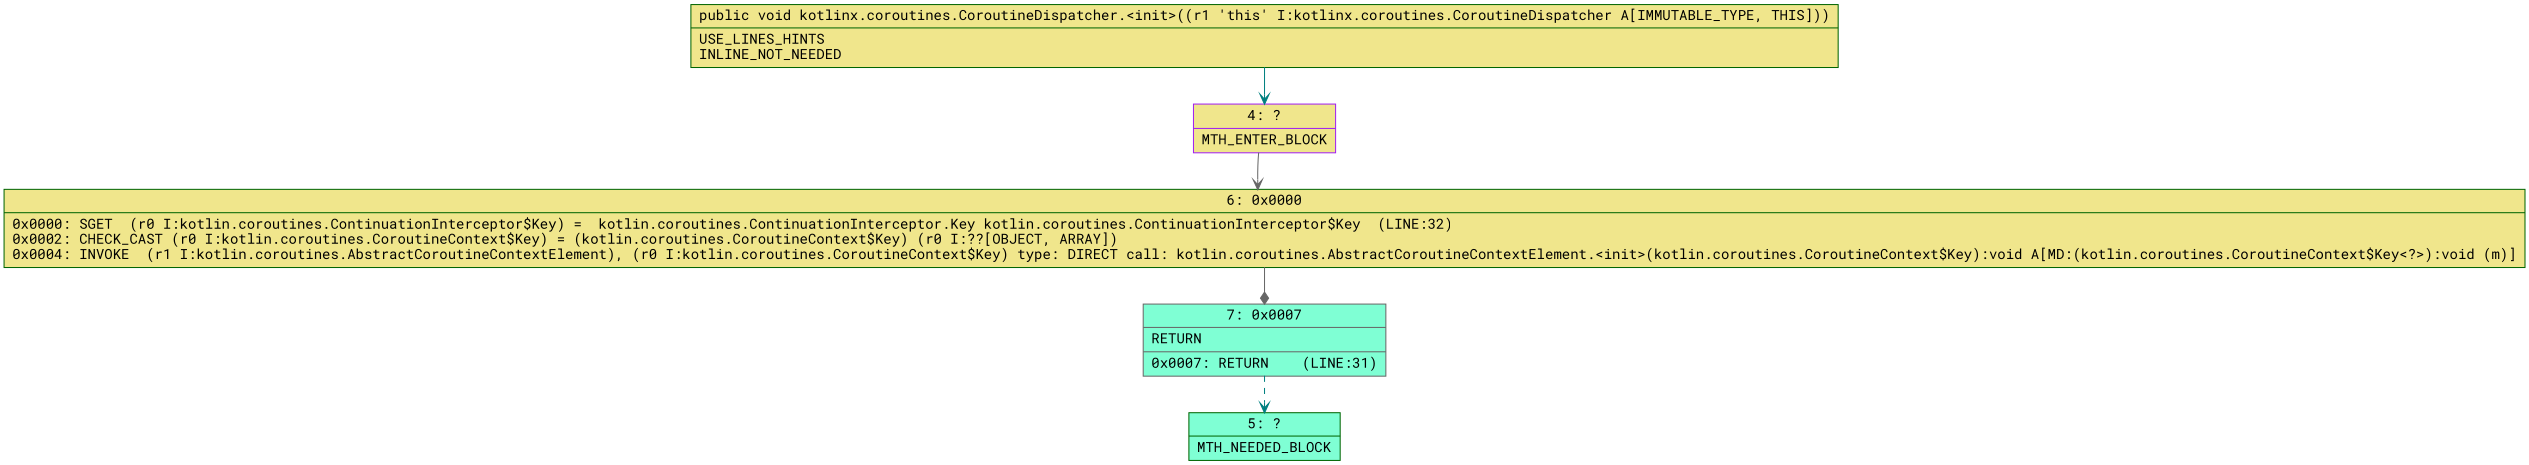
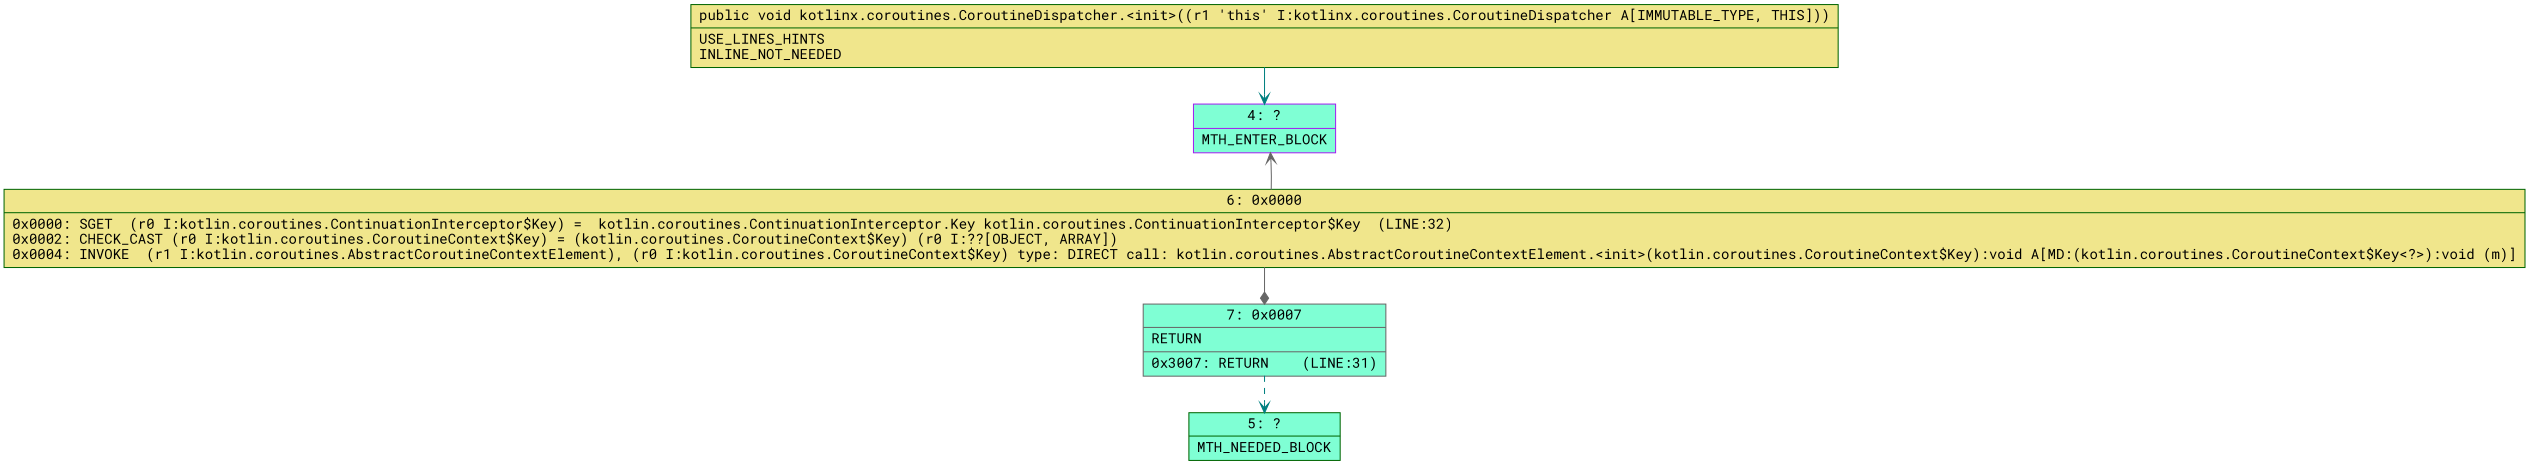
node "4: ?": fillcolor khaki -> aquamarine
edge "4: ?" -> "6: 0x0000": reversed
node "7: 0x0007": text "0x0007: RETURN    (LINE:31)" -> "0x3007: RETURN    (LINE:31)"
